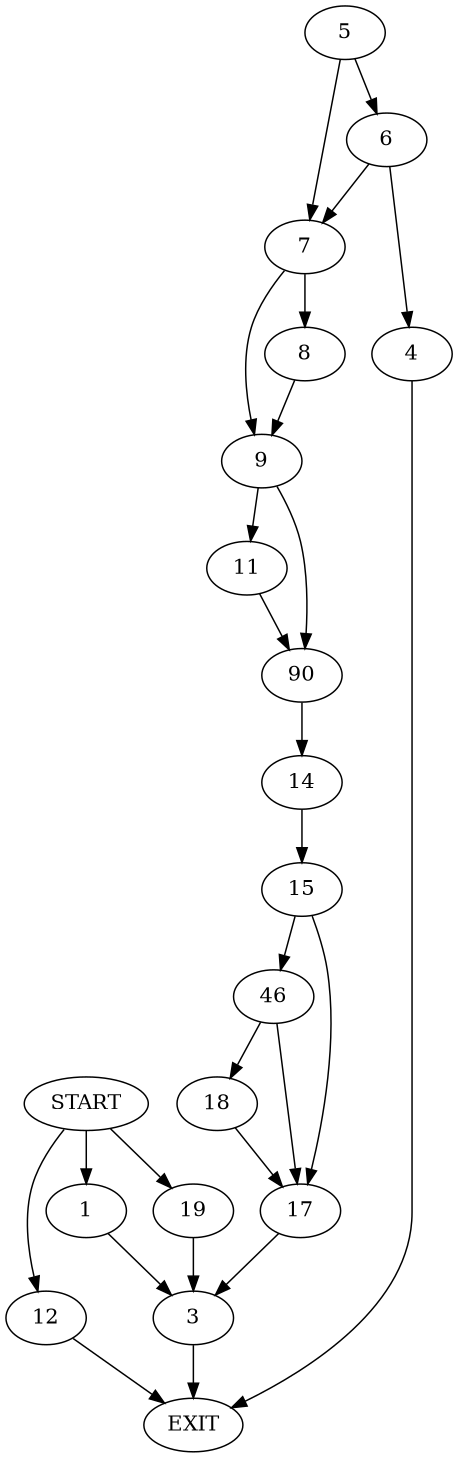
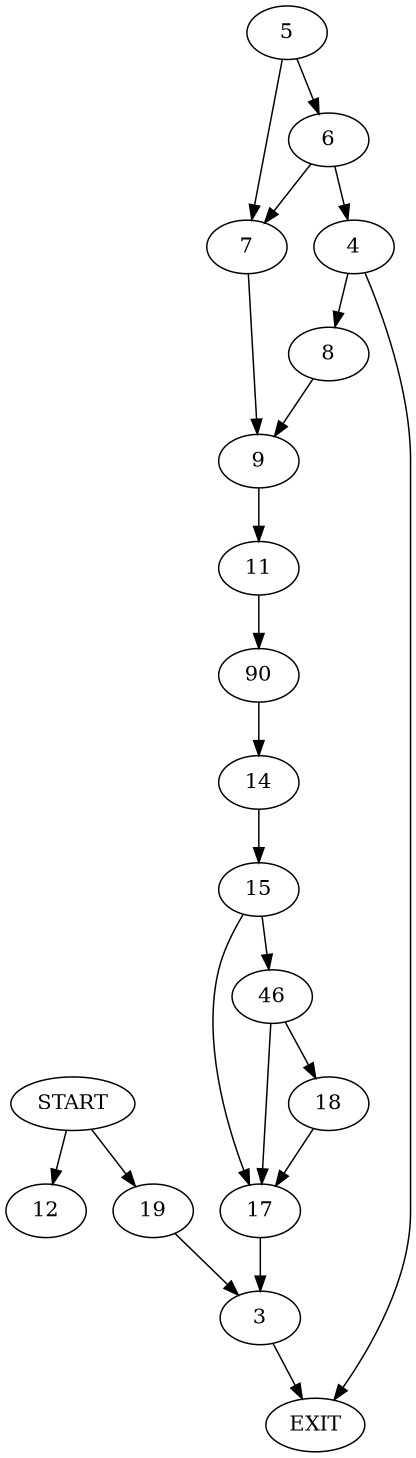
edge "7" -> "8": now "4" -> "8"
edge "9" -> "90": removed
node "1": removed
edge "12" -> "EXIT": removed
